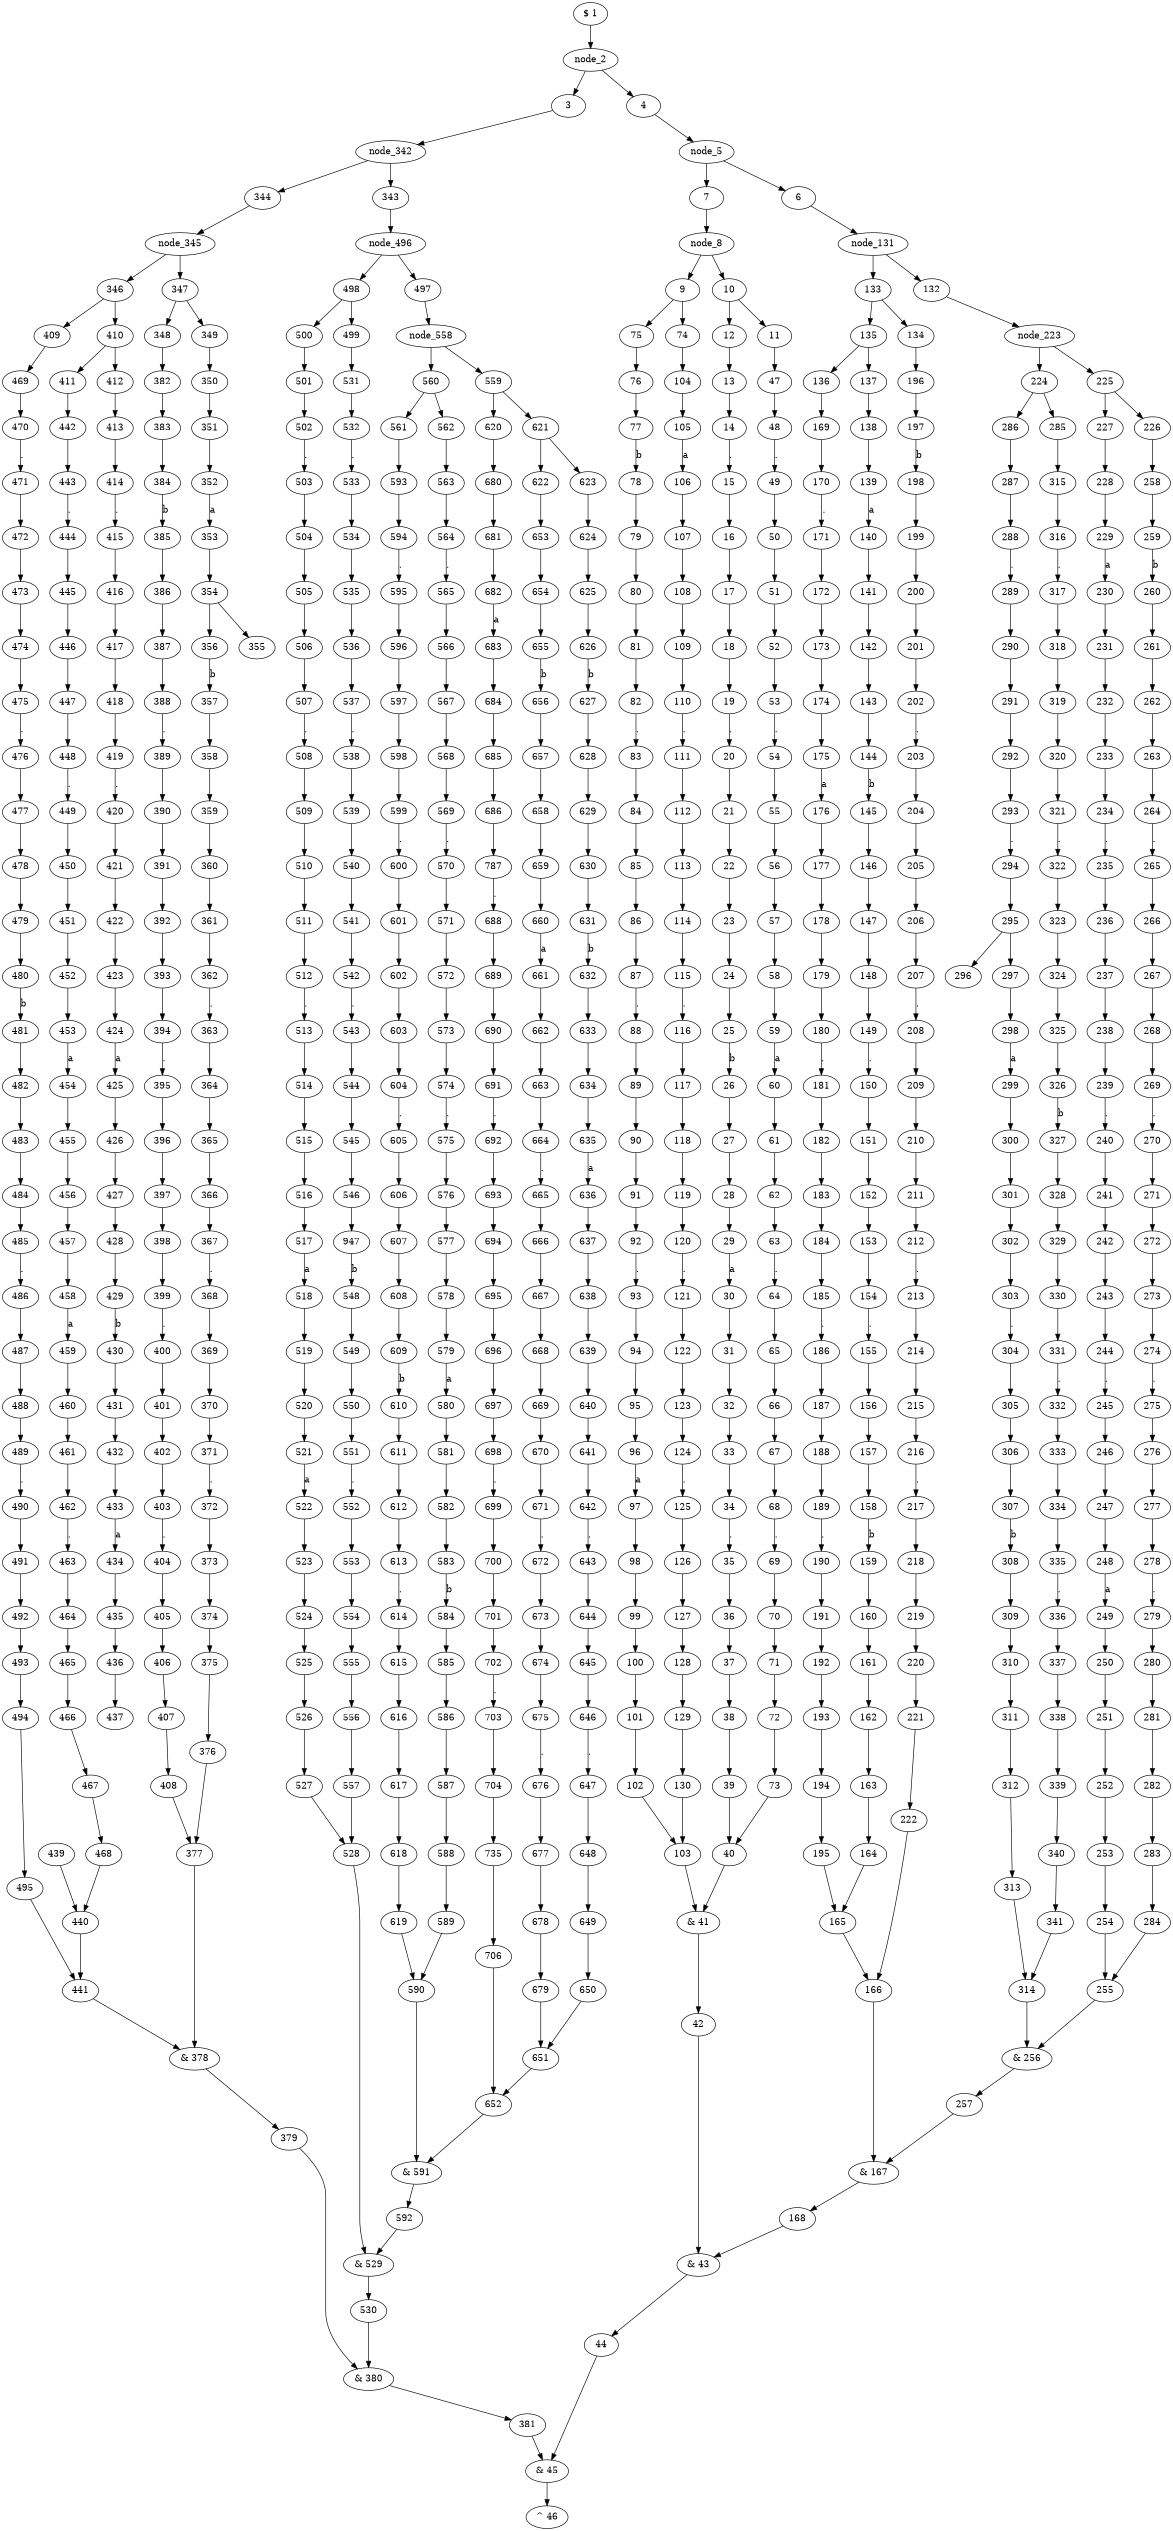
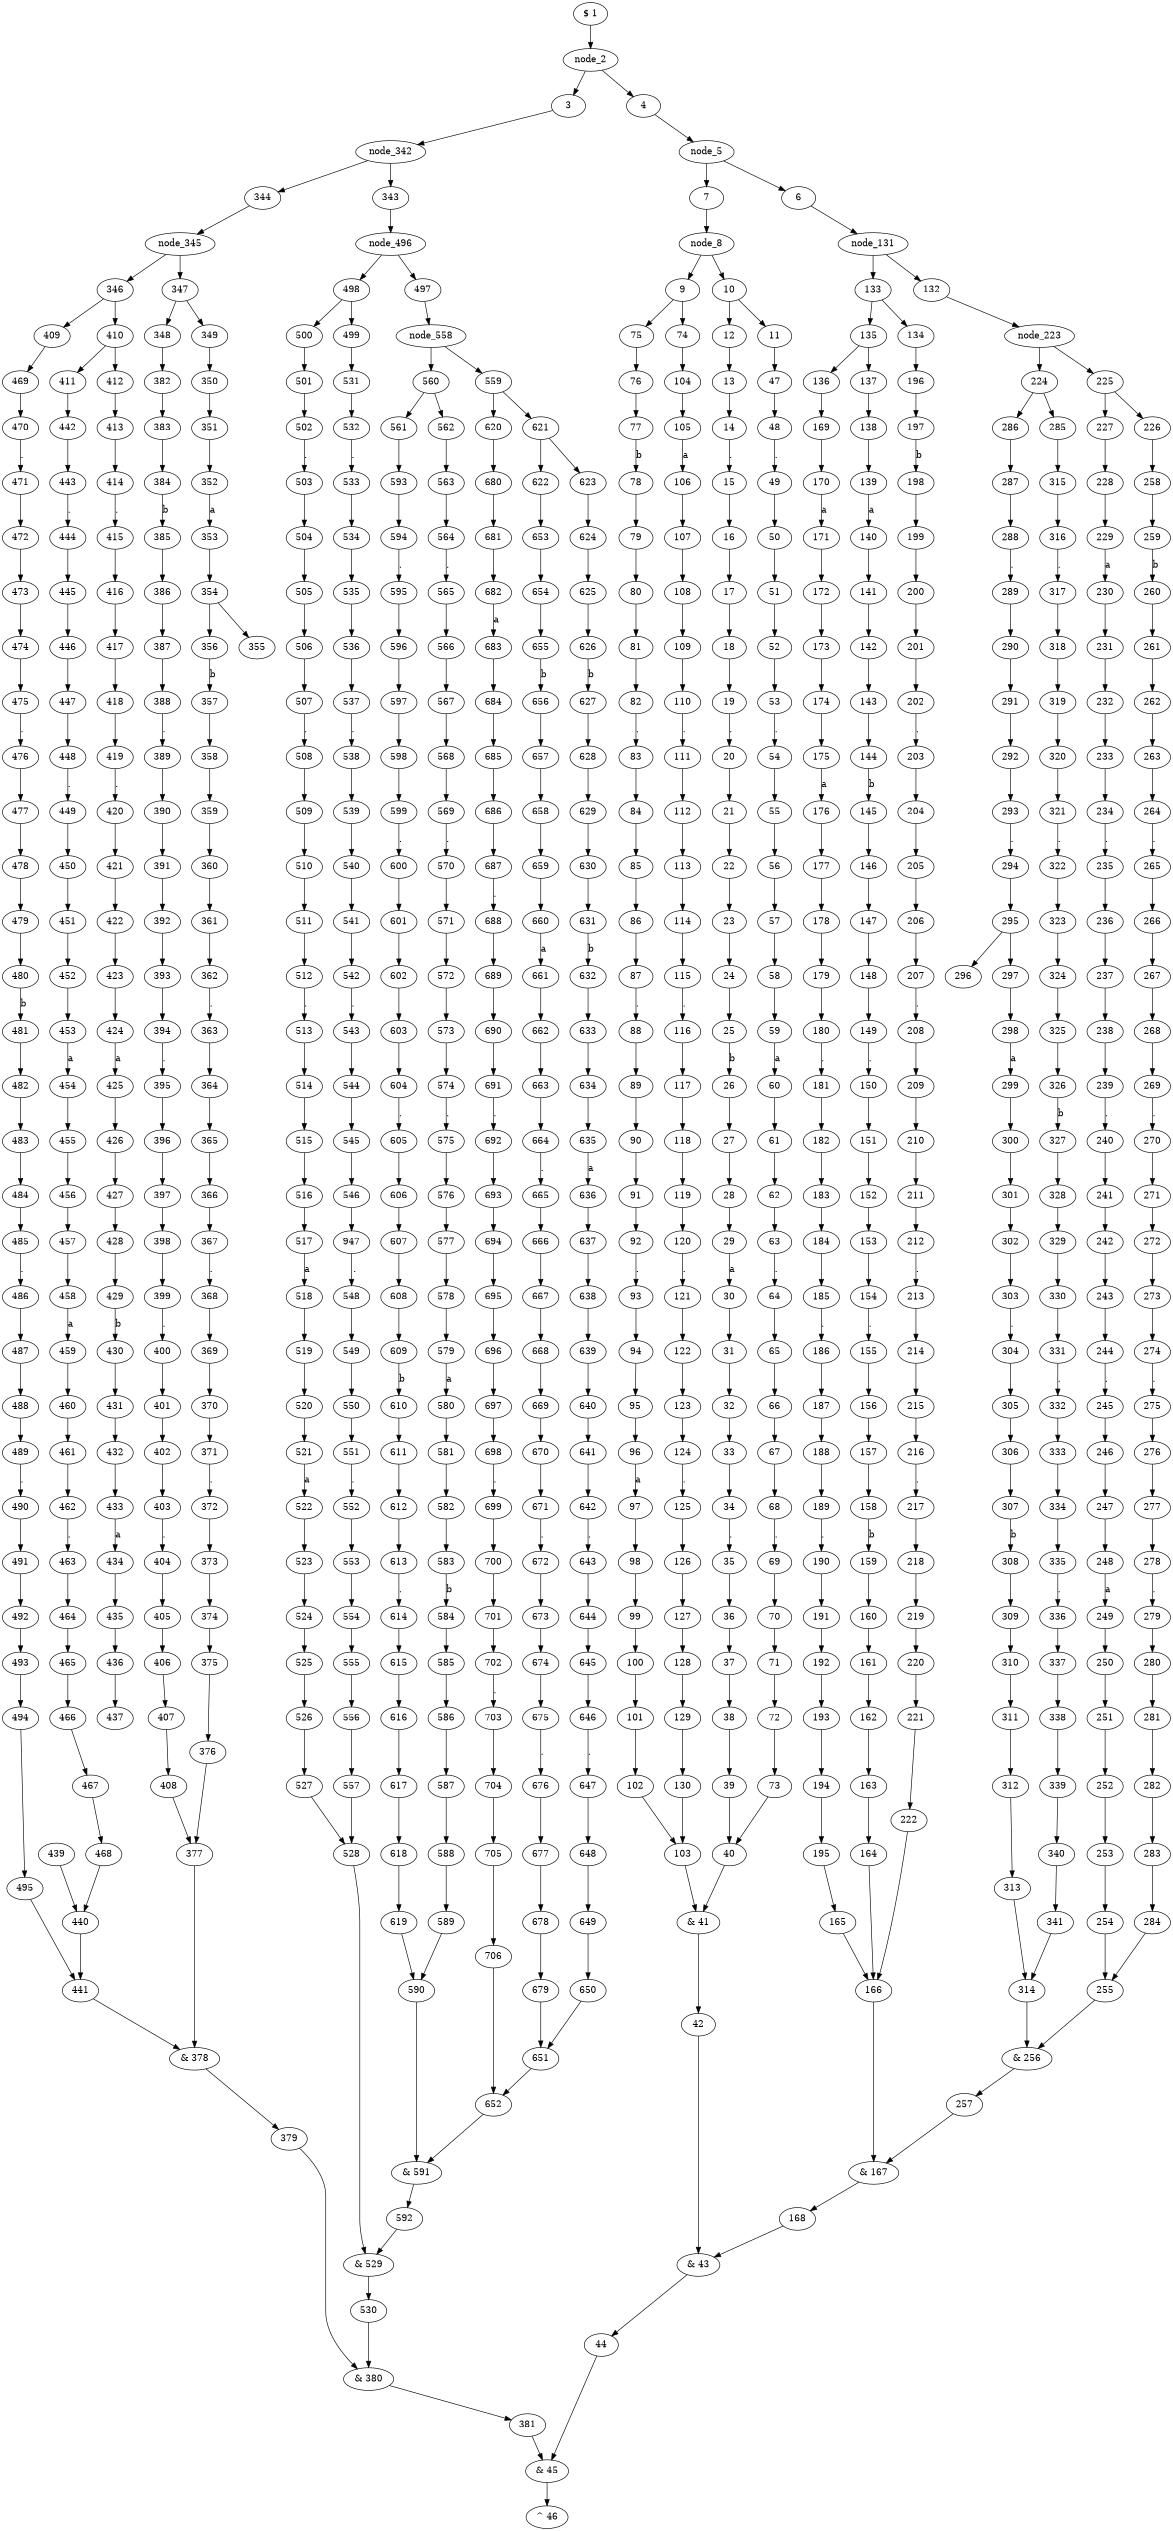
edge "170" -> "171": label "." -> "a"
node "787": label "787" -> "687"
edge "947" -> "548": label "b" -> "."
node "735": label "735" -> "705"
edge "164" -> "165": now "164" -> "166"
